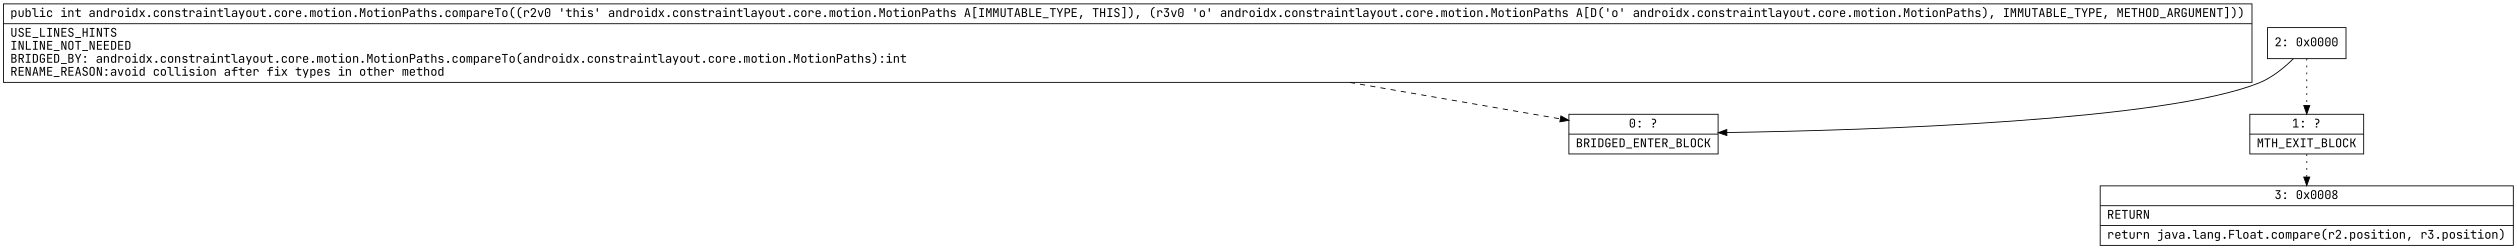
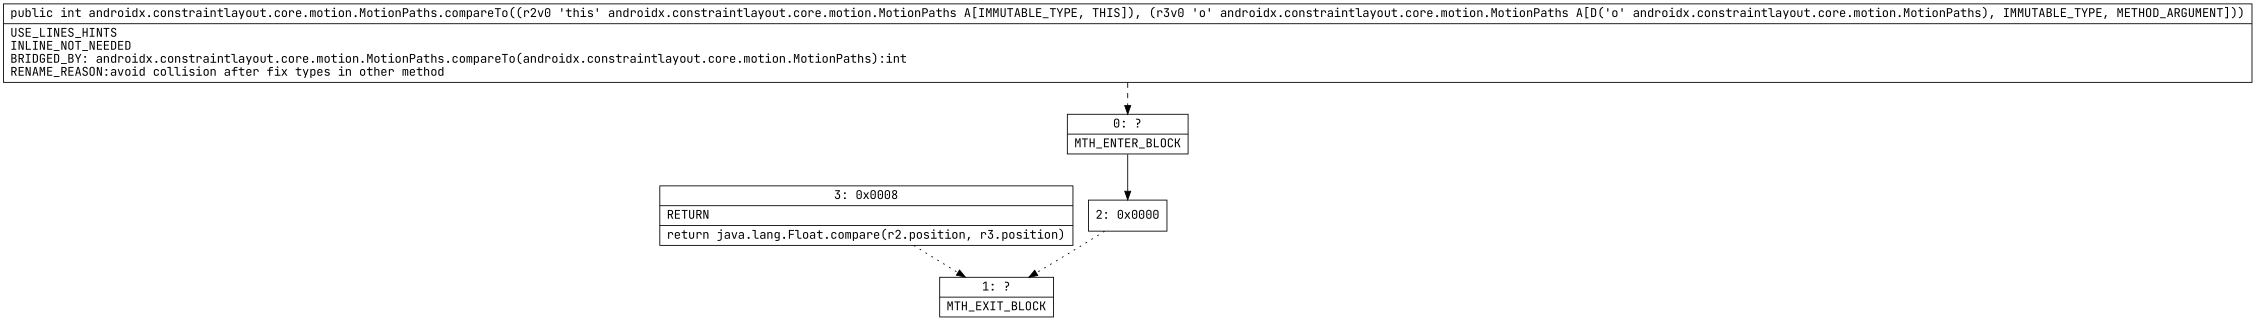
edge "2: 0x0000" -> "0: ?": reversed
node "0: ?": text "BRIDGED_ENTER_BLOCK" -> "MTH_ENTER_BLOCK"
edge "1: ?" -> "3: 0x0008": reversed
